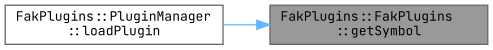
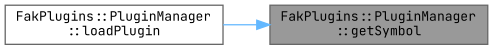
node "FakPlugins::FakPlugins ::getSymbol": label "FakPlugins::FakPlugins ::getSymbol" -> "FakPlugins::PluginManager ::getSymbol"
